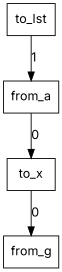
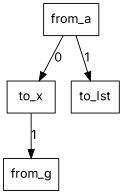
edge "to_lst" -> "from_a": reversed
edge "to_x" -> "from_g": label "0" -> "1"
